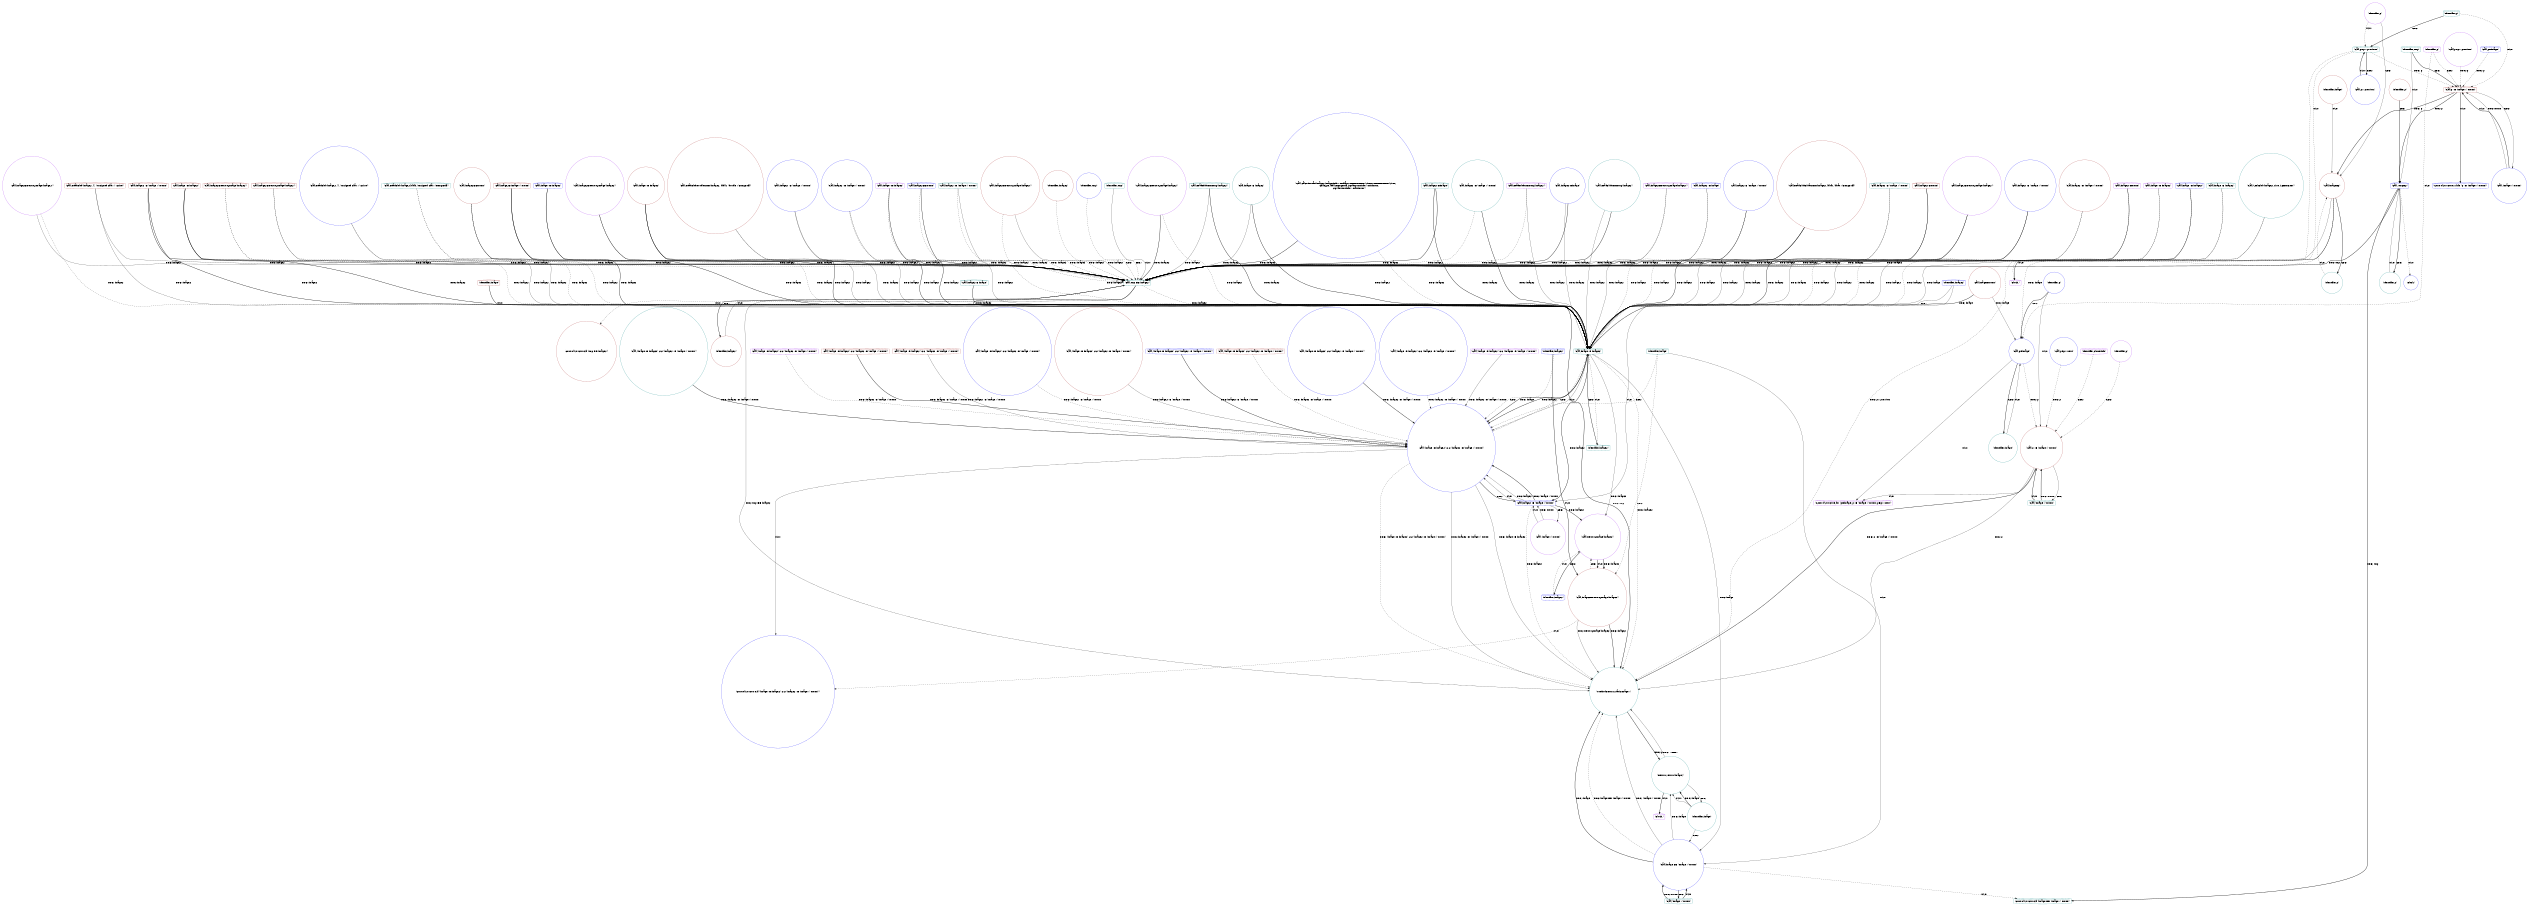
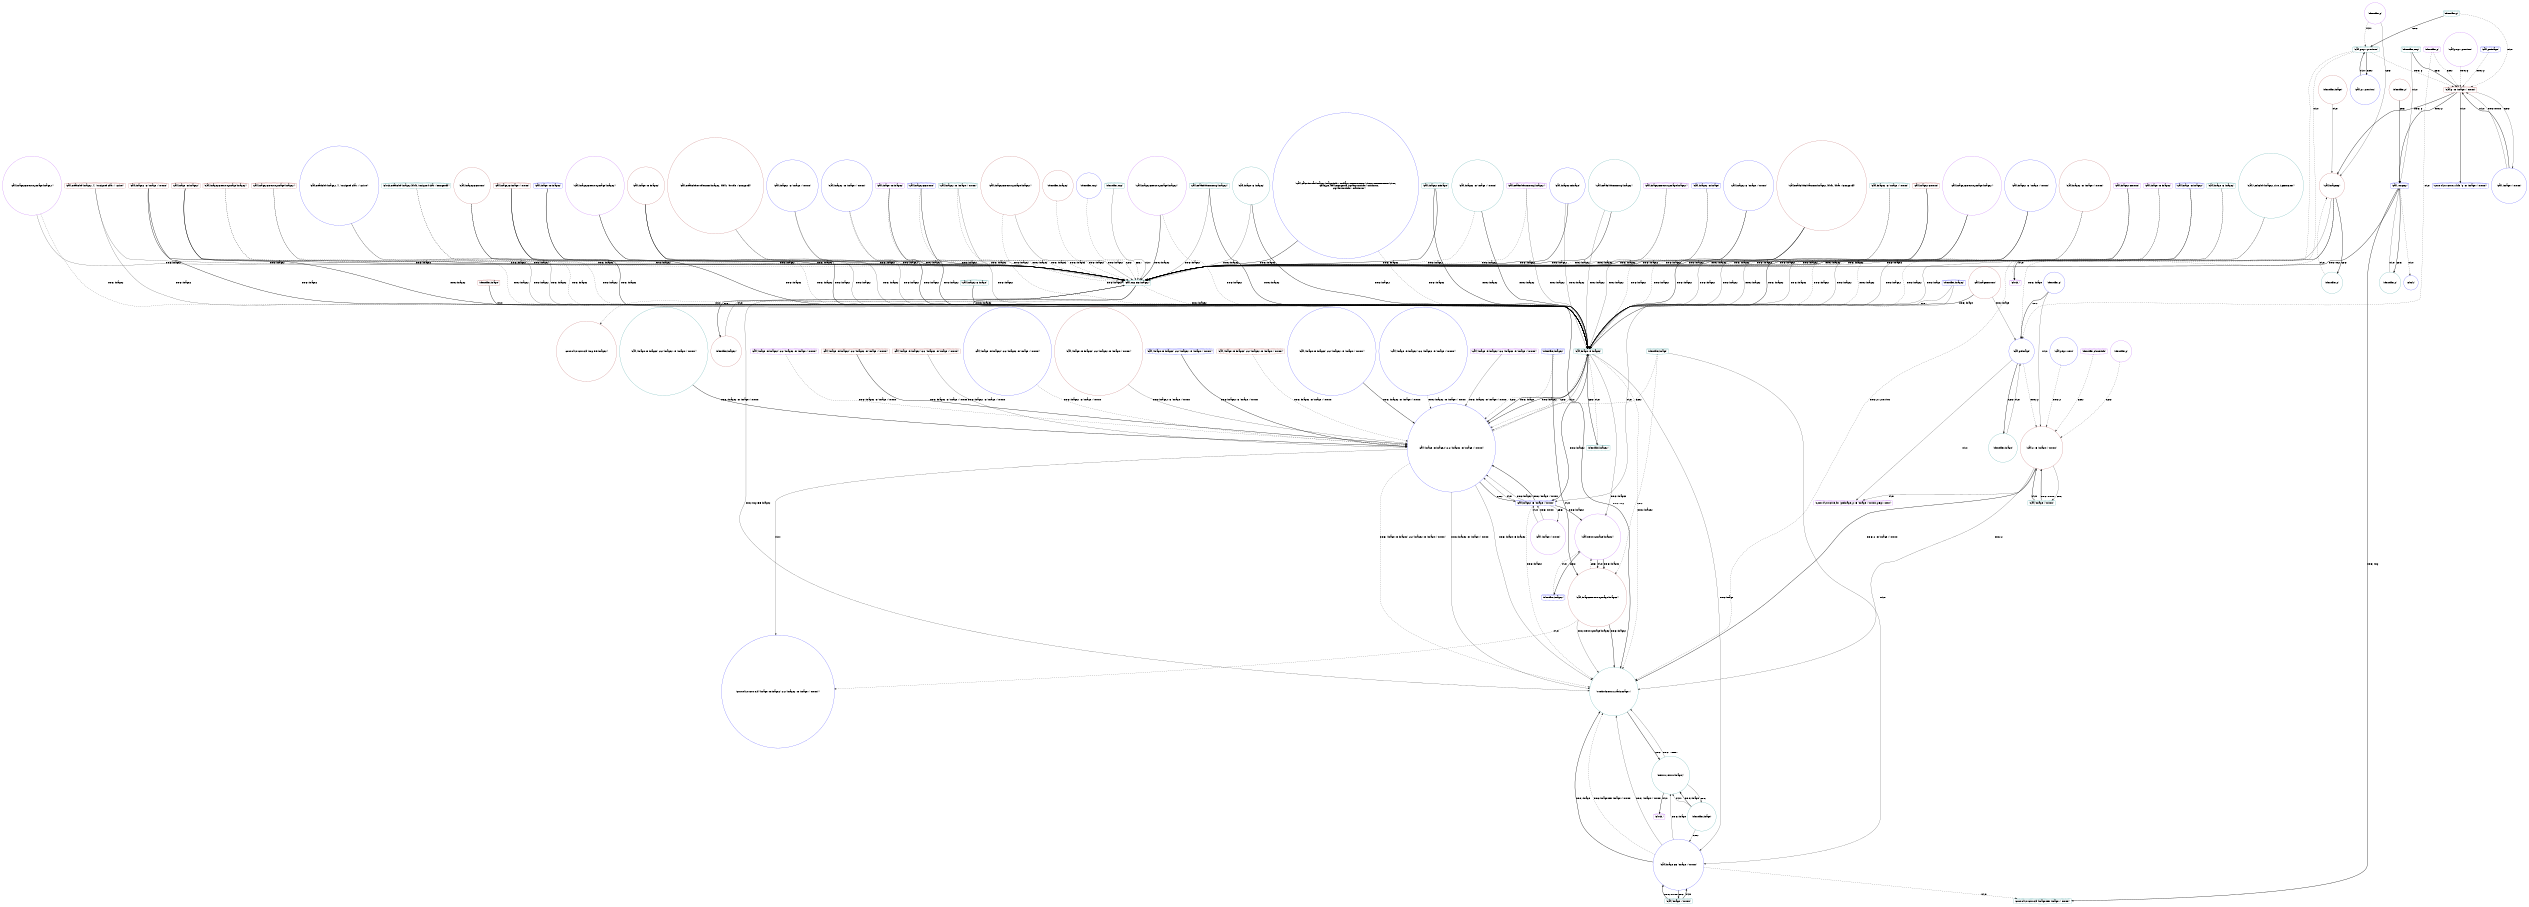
node "(Call,ReadBlob(image2,ldblk,(unsigned char *)BImgBuff))": label "(Call,ReadBlob(image2,ldblk,(unsigned char *)BImgBuff))" -> "(Block,ReadBlob(image2,ldblk,(unsigned char *)BImgBuff))"
edge "(MethodReturn,static Image *)" -> "(Return,return(image);)": label "DDG: p" -> "CFG: "
